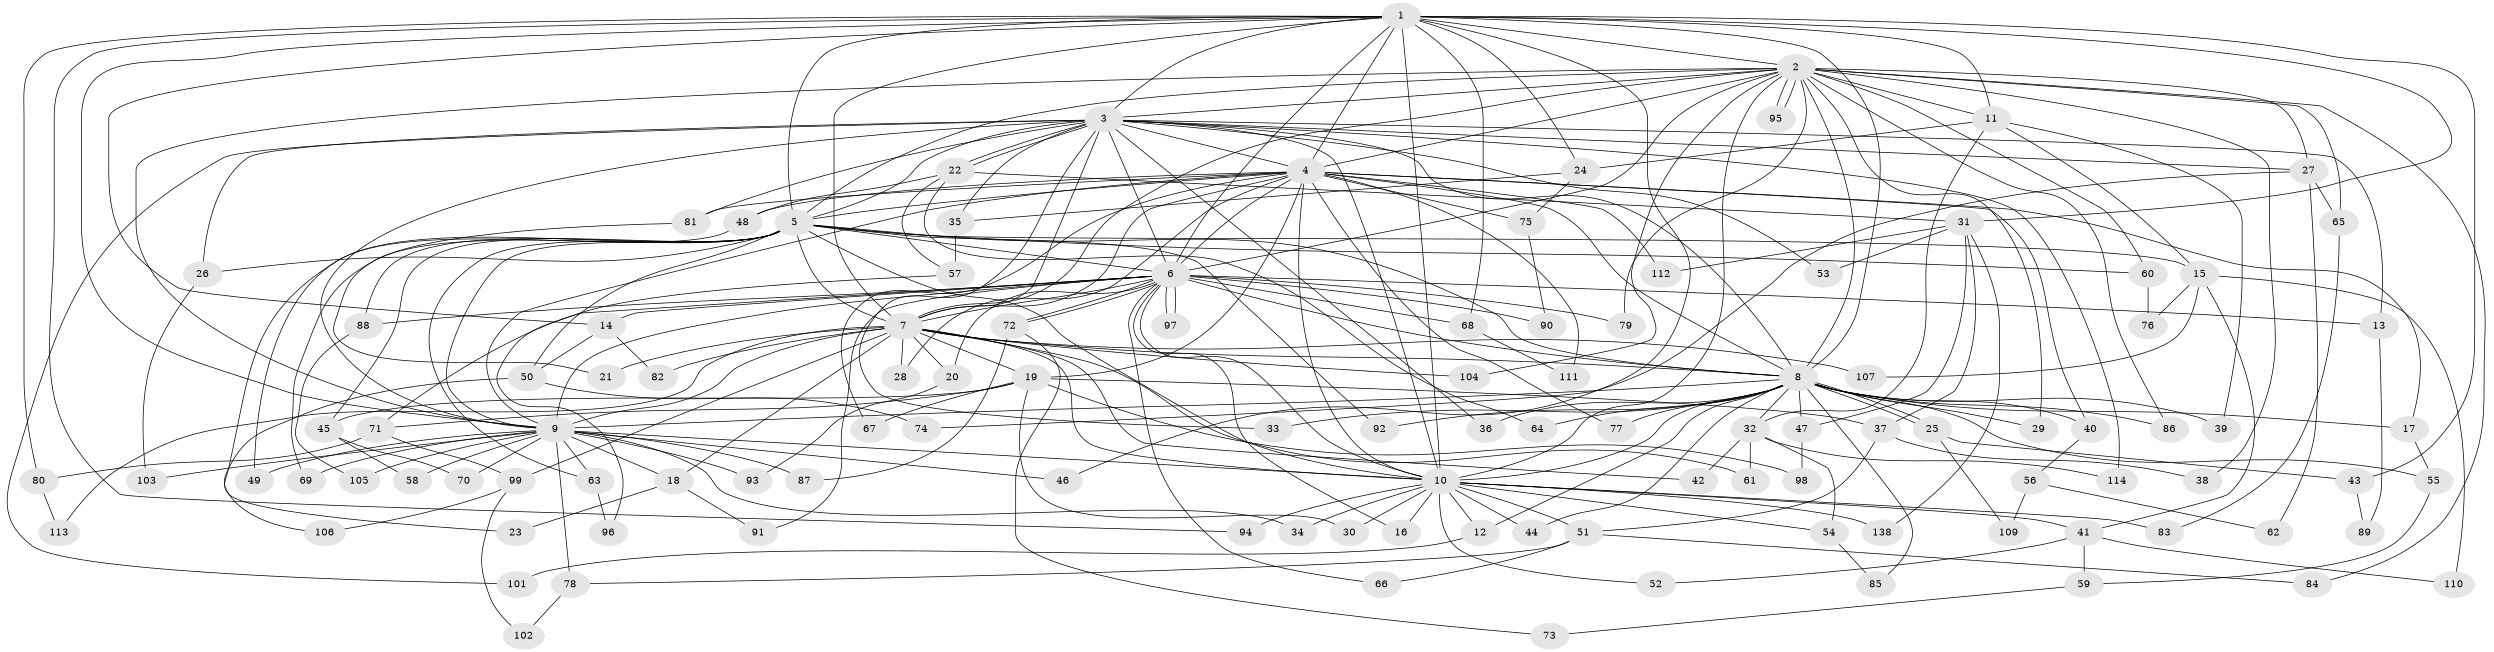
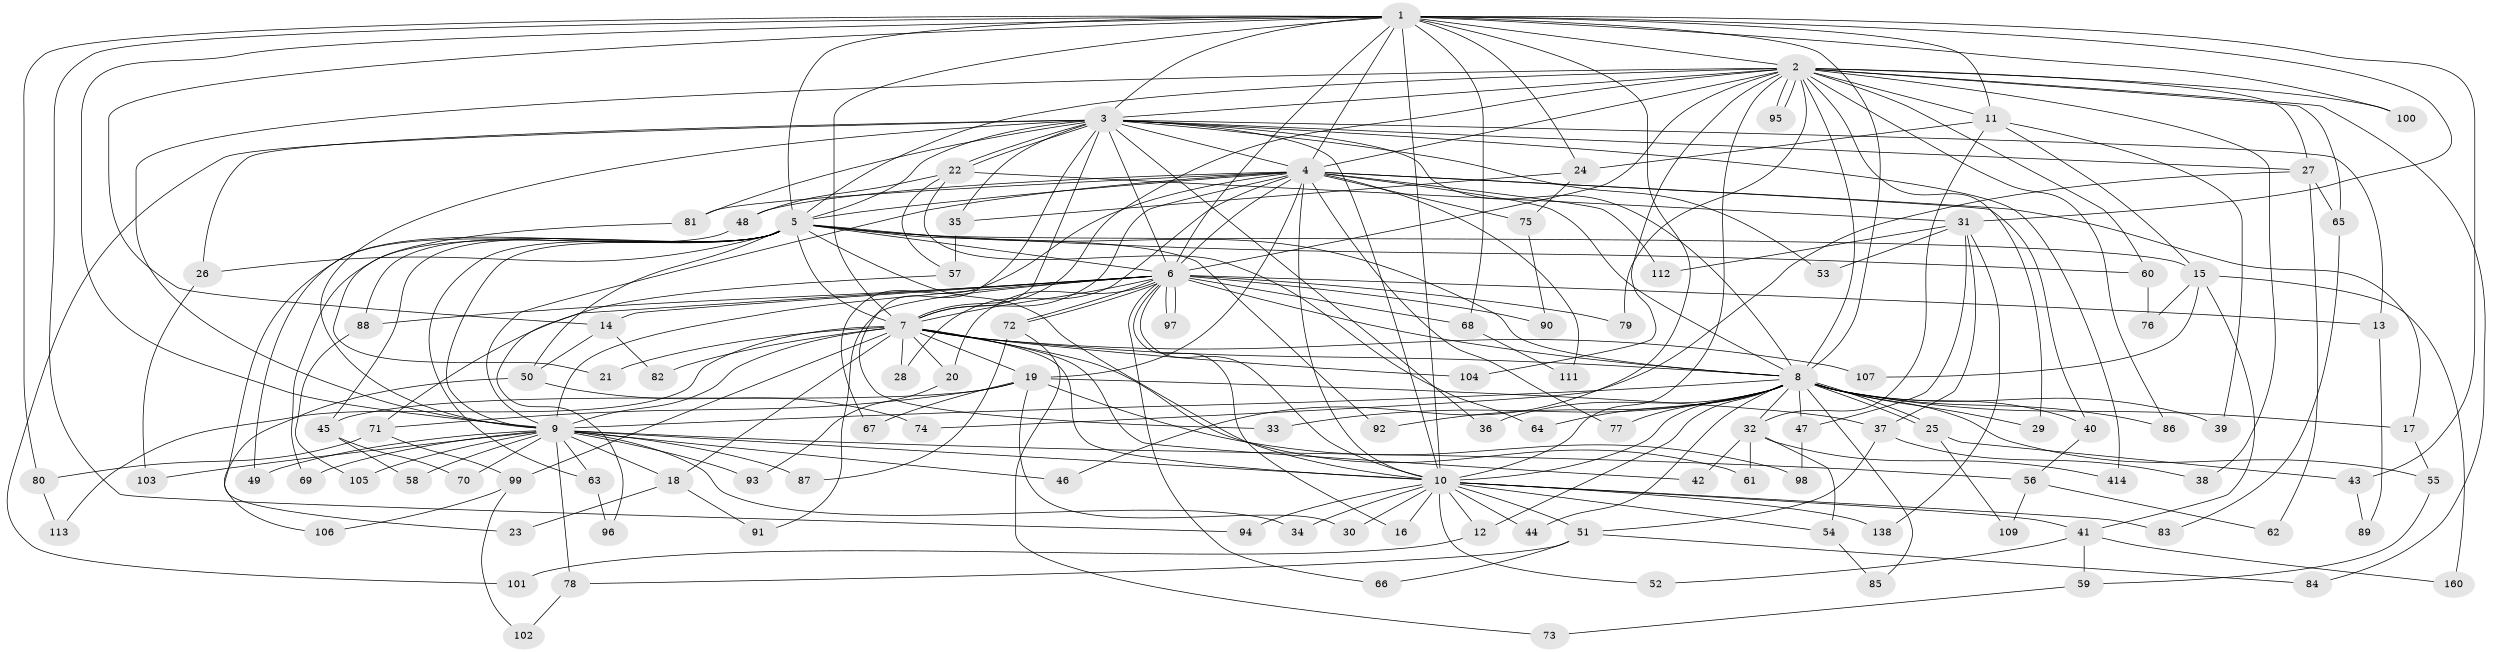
node "100": added
edge "9" -- "56": added
node "114": label "114" -> "414"
node "110": label "110" -> "160"
